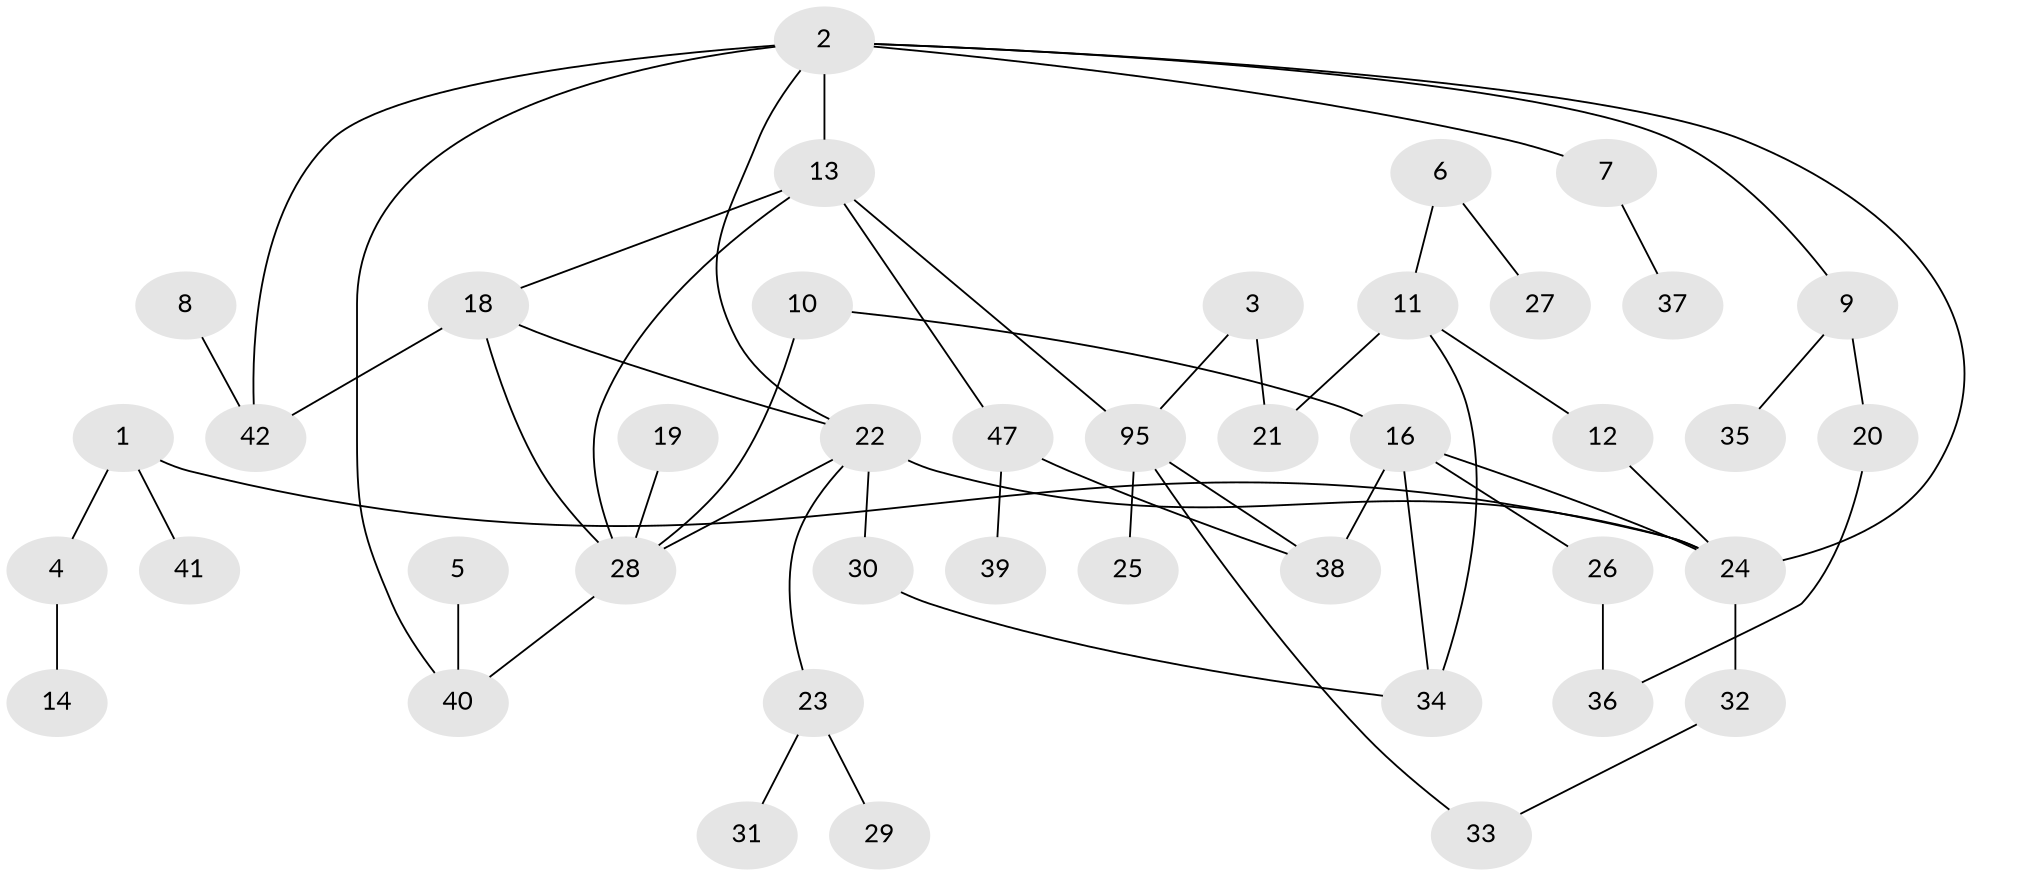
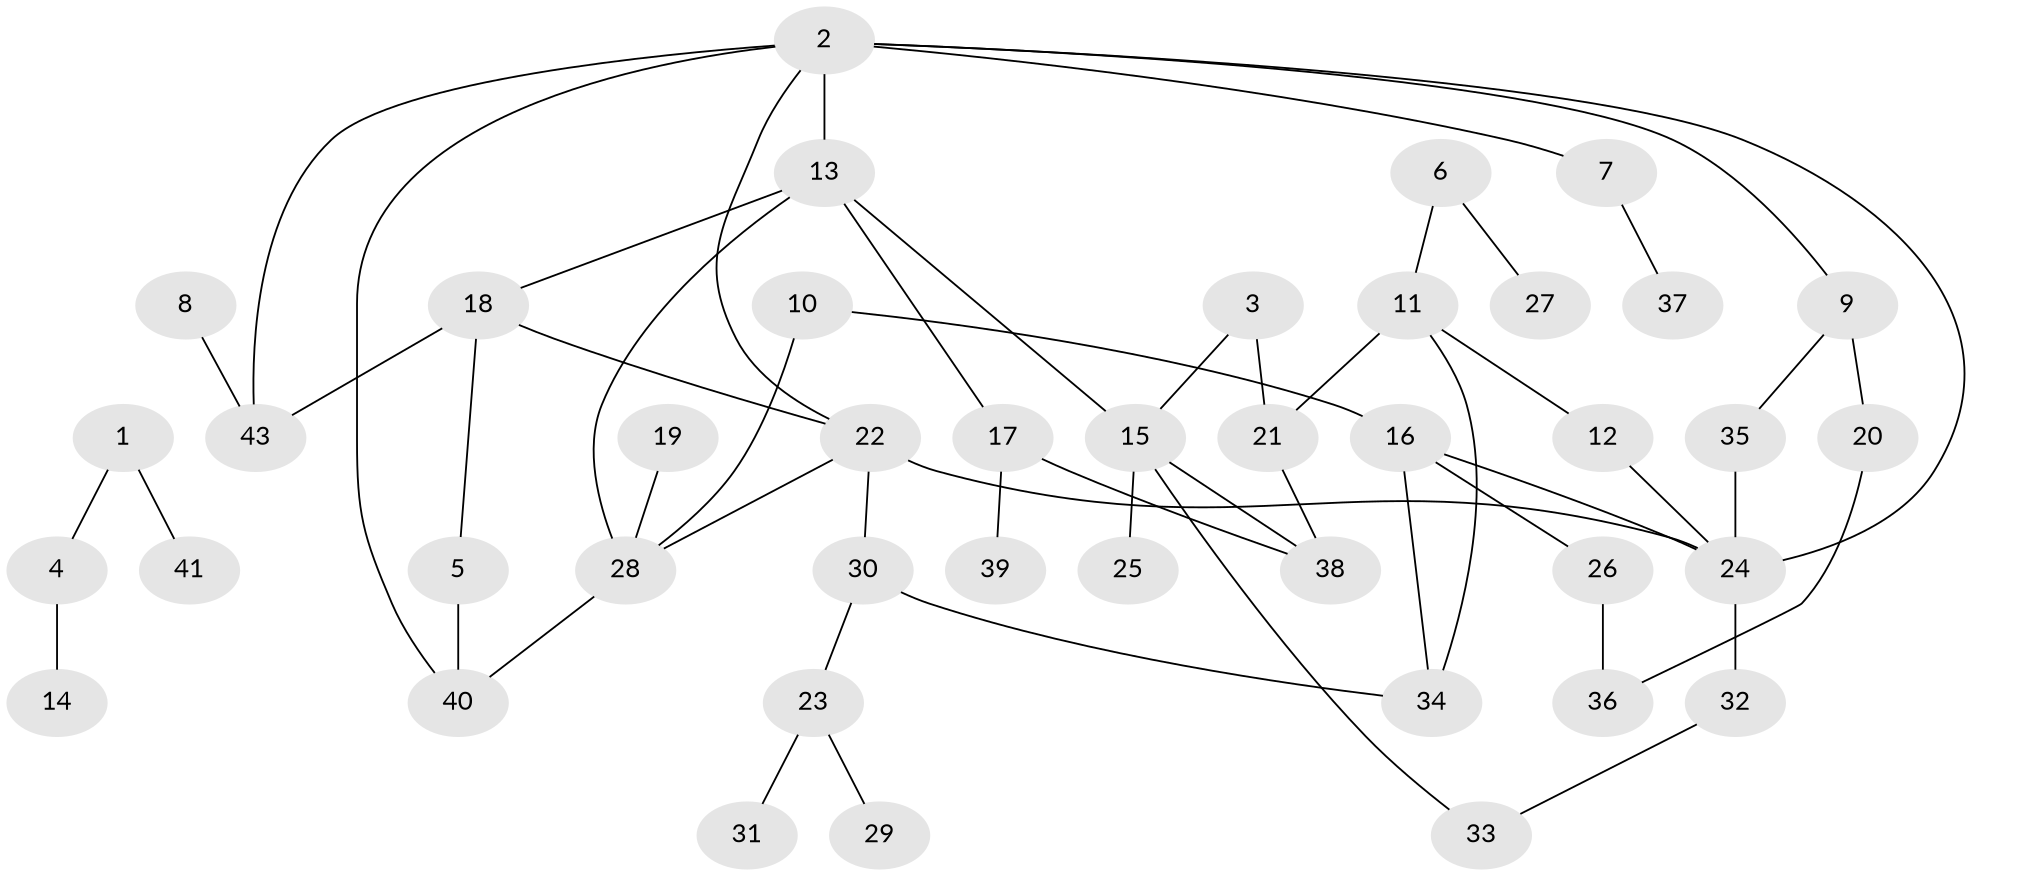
node "42": label "42" -> "43"
node "47": label "47" -> "17"
node "95": label "95" -> "15"
edge "18" -- "28": now "18" -- "5"
edge "1" -- "24": now "35" -- "24"
edge "16" -- "38": now "21" -- "38"
edge "22" -- "23": now "30" -- "23"
